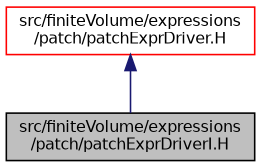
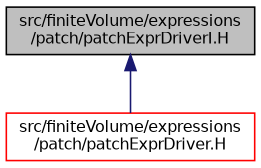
edge "src/finiteVolume/expressions /patch/patchExprDriverI.H" -> "src/finiteVolume/expressions /patch/patchExprDriver.H": reversed
